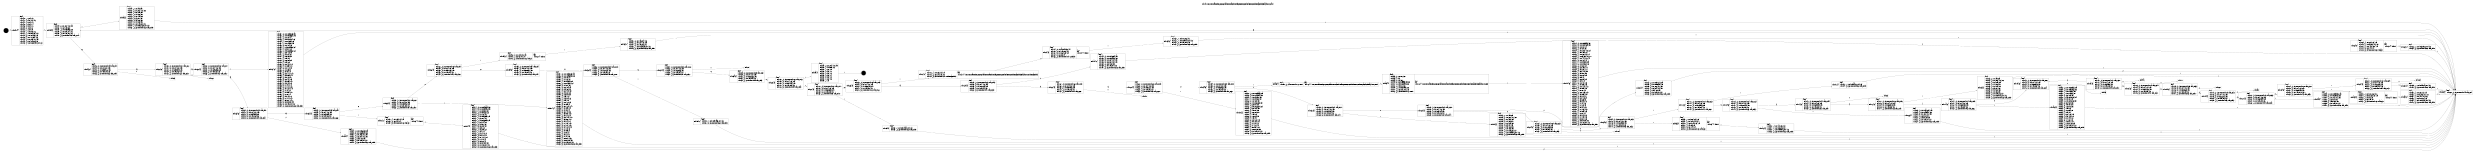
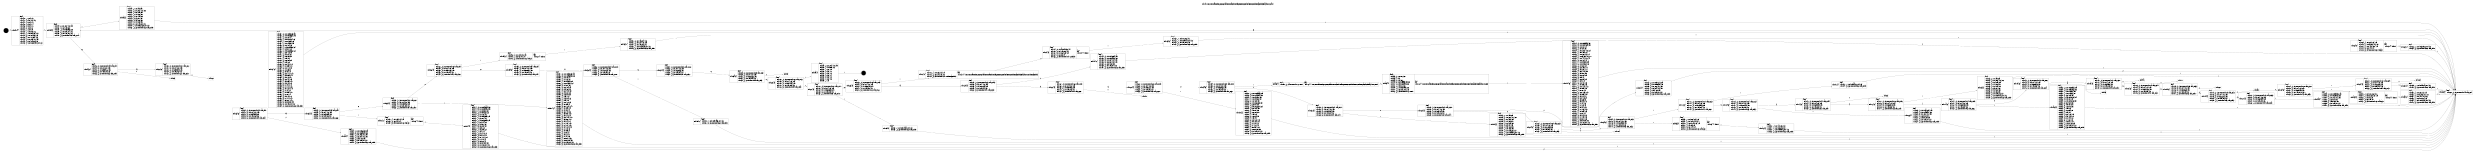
node "0x402007": removed
node "0x401522 [25]": removed
node "0x401fef": added
edge "0x4017ac [25]" -> "0x401793 [25]": reversed
edge "0x401810 [25]" -> "0x401829 [25]": now "0x401ea5" -> "0x401829 [25]"
